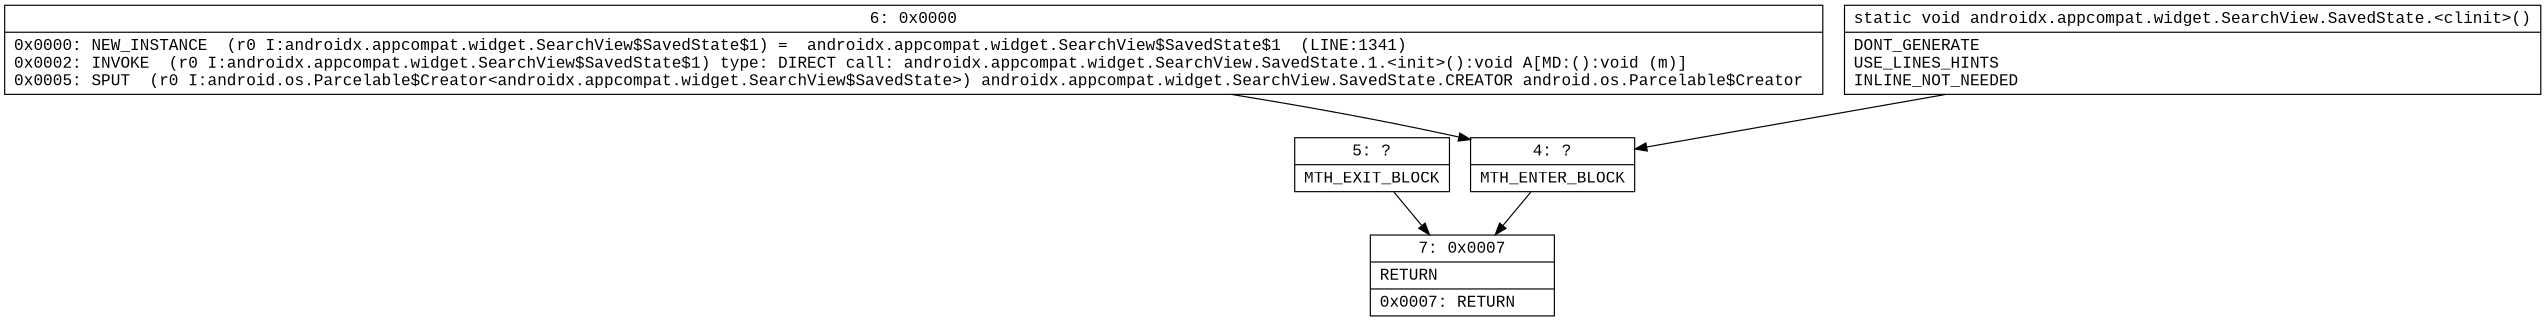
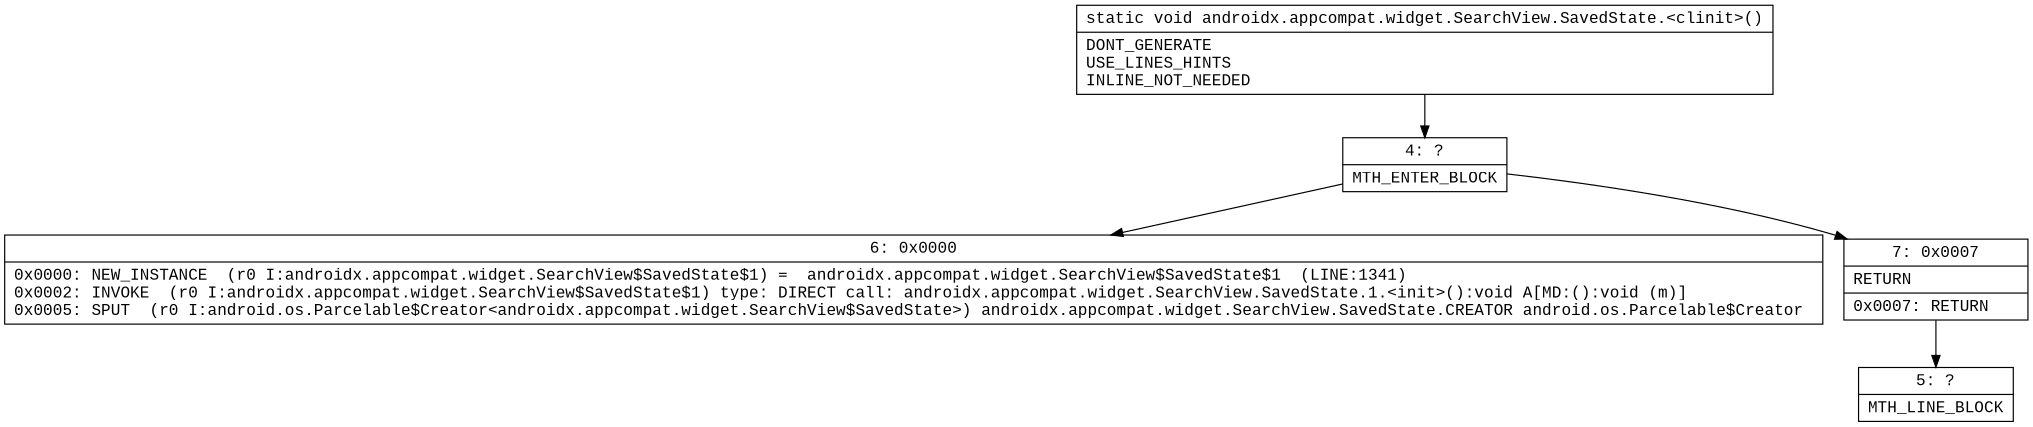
edge "6: 0x0000" -> "4: ?": reversed
node "5: ?": text "MTH_EXIT_BLOCK" -> "MTH_LINE_BLOCK"
edge "5: ?" -> "7: 0x0007": reversed
